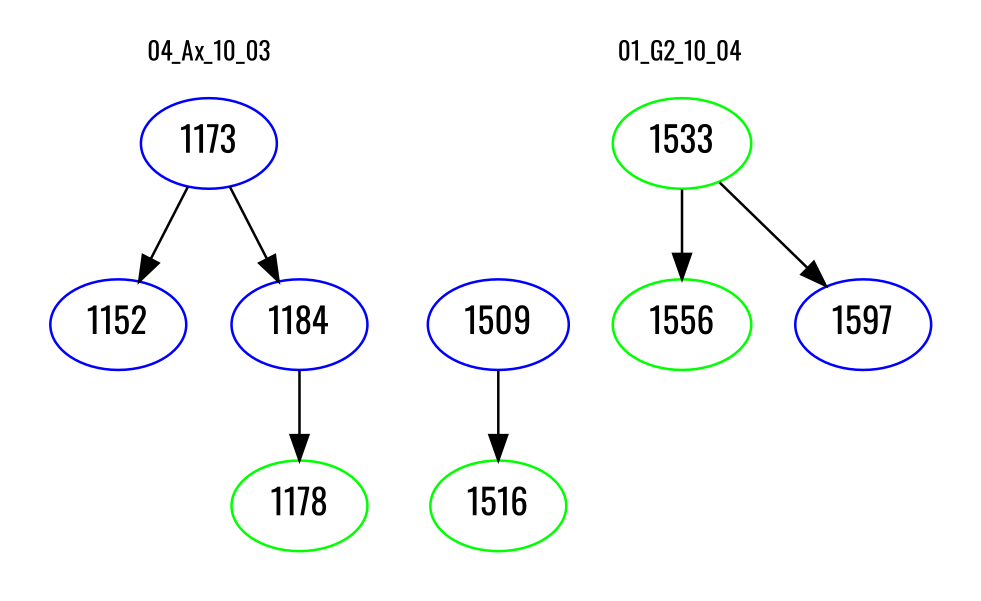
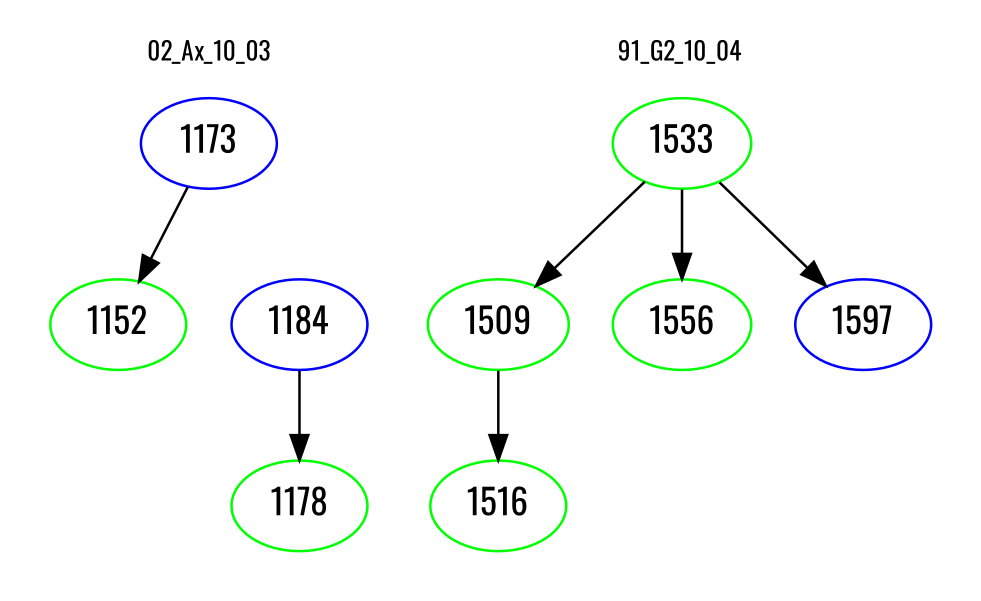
cluster "04_Ax_10_03": label "04_Ax_10_03" -> "02_Ax_10_03"
cluster "01_G2_10_04": label "01_G2_10_04" -> "91_G2_10_04"
edge "1173" -> "1184": removed
edge "1533" -> "1509": added
node "1152": color blue -> green
node "1509": color blue -> green
